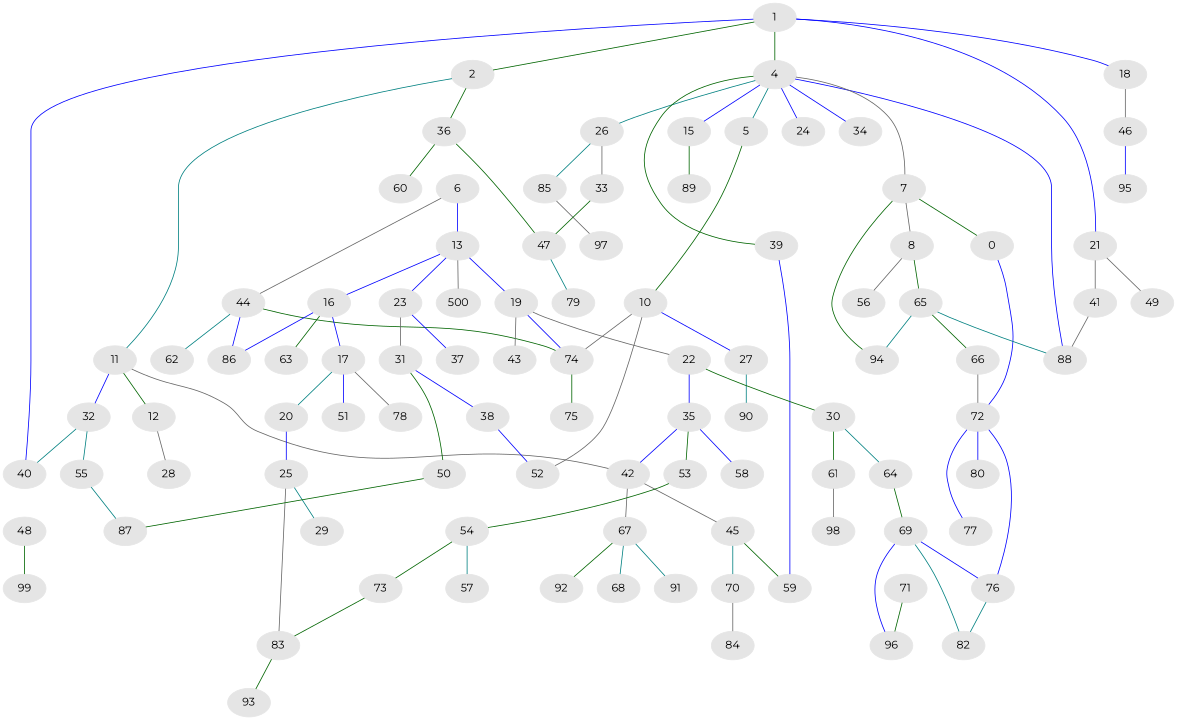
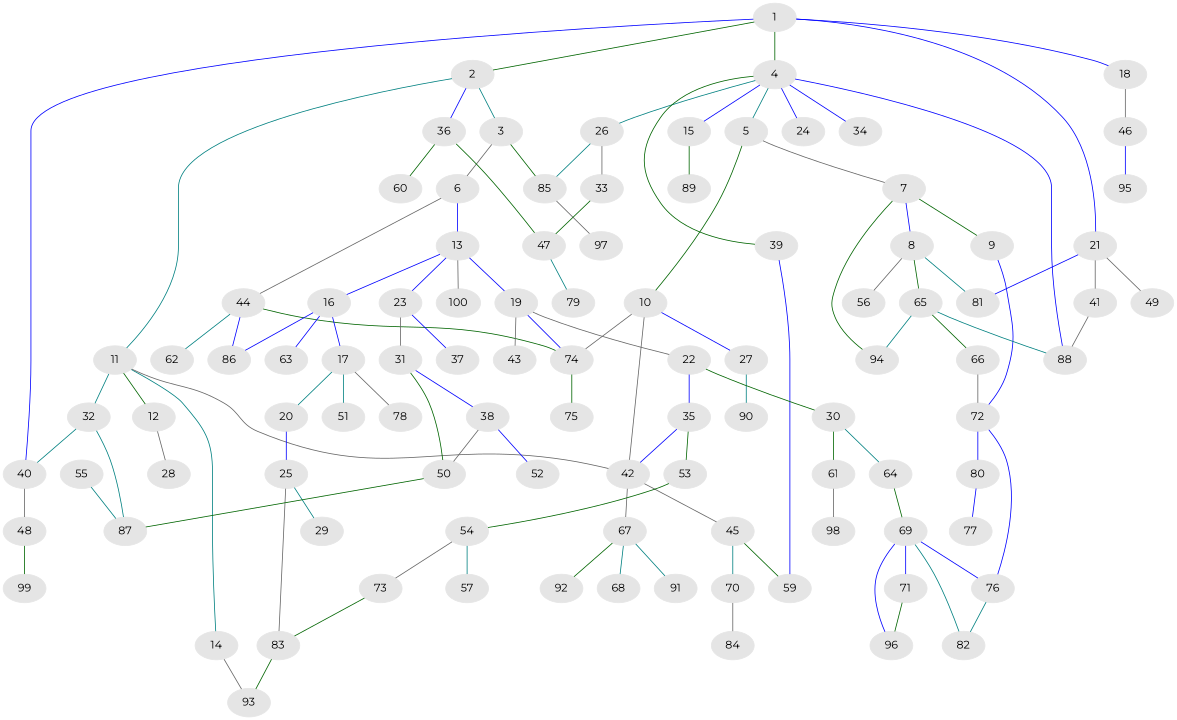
edge "2" -- "36": color darkgreen -> blue
edge "4" -- "7": now "5" -- "7"
node "3": added
edge "7" -- "8": color gray40 -> blue
node "0": label "0" -> "9"
node "500": label "500" -> "100"
node "81": added
edge "16" -- "63": color darkgreen -> blue
edge "11" -- "32": color blue -> teal
edge "17" -- "51": color blue -> teal
edge "10" -- "52": now "10" -- "42"
edge "32" -- "55": now "32" -- "87"
edge "38" -- "50": added
edge "72" -- "77": now "80" -- "77"
node "58": removed
edge "40" -- "48": added
edge "54" -- "73": color darkgreen -> gray40
edge "69" -- "71": added
node "14": added
